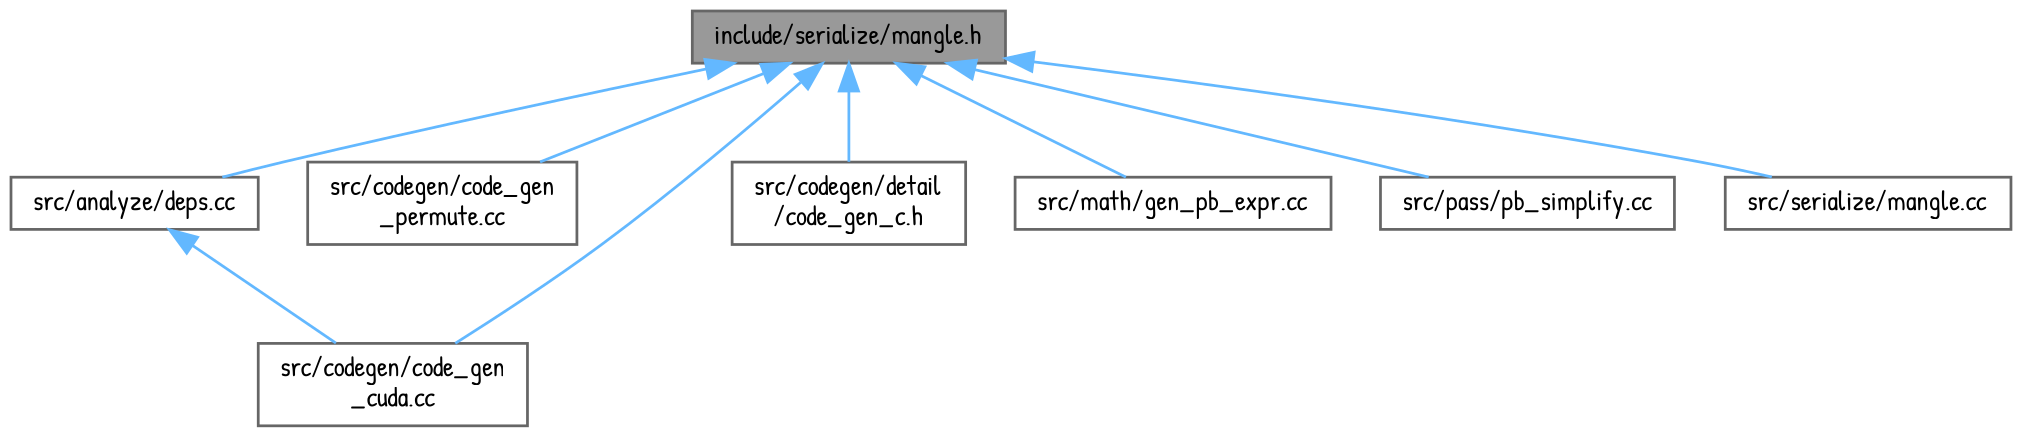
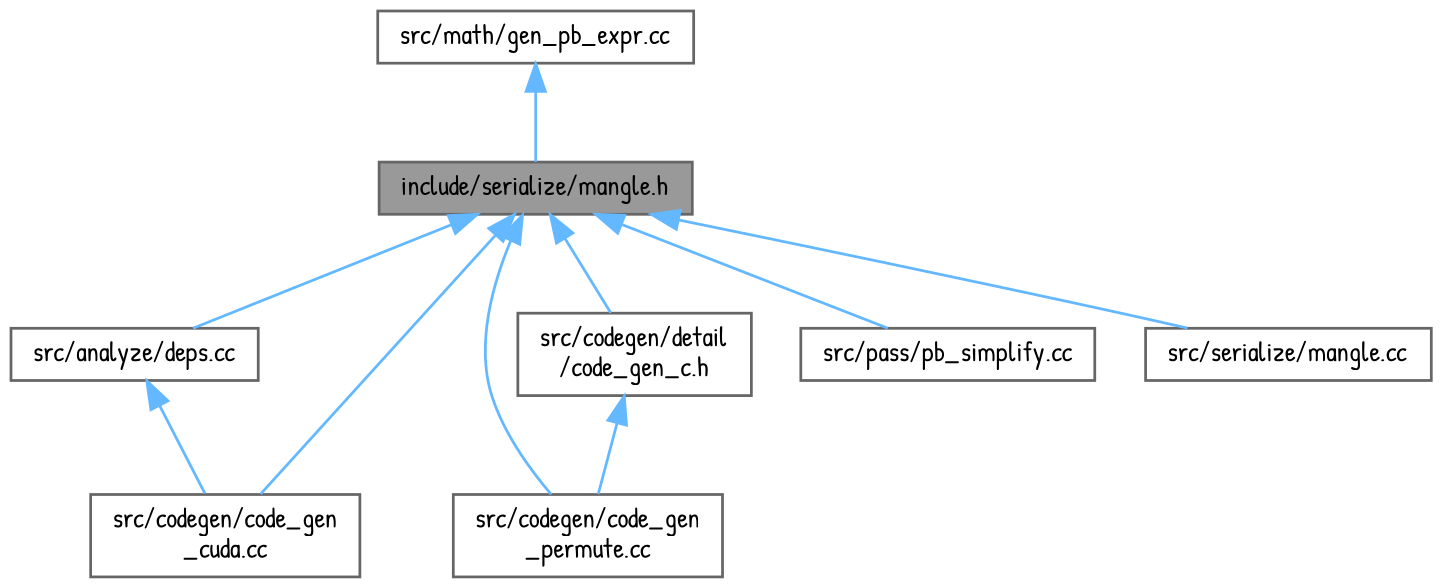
edge "src/math/gen_pb_expr.cc" -> "include/serialize/mangle.h": reversed
edge "src/codegen/code_gen _permute.cc" -> "src/codegen/detail /code_gen_c.h": added
